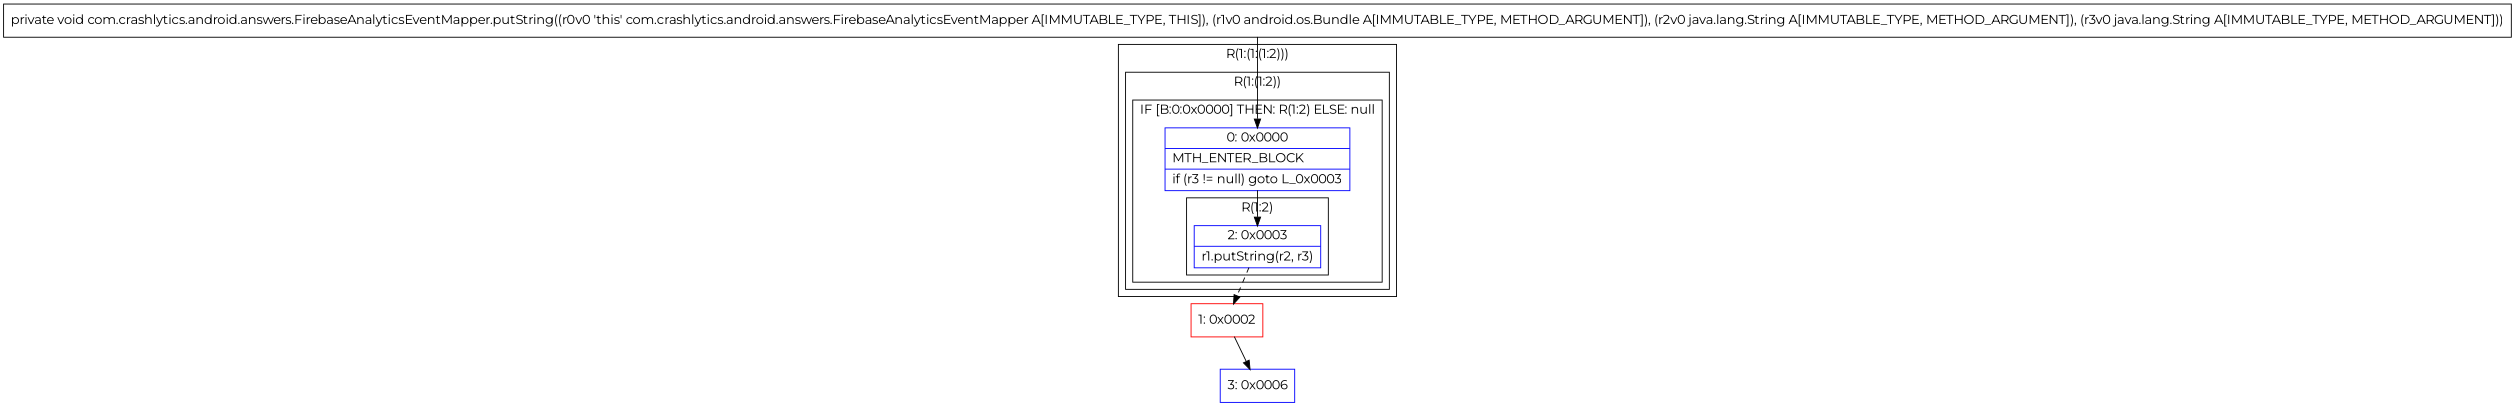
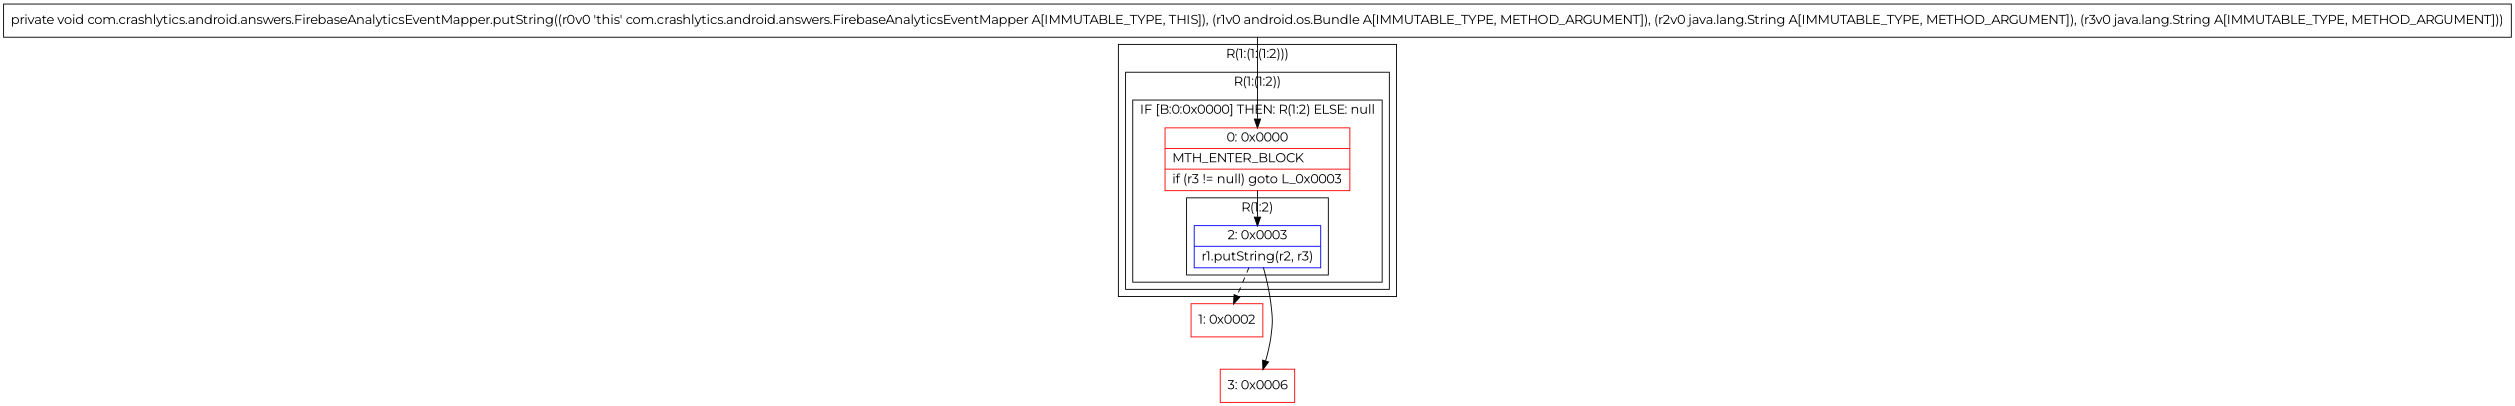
node "0: 0x0000": color blue -> red
edge "1: 0x0002" -> "3: 0x0006": now "2: 0x0003" -> "3: 0x0006"
node "3: 0x0006": color blue -> red
